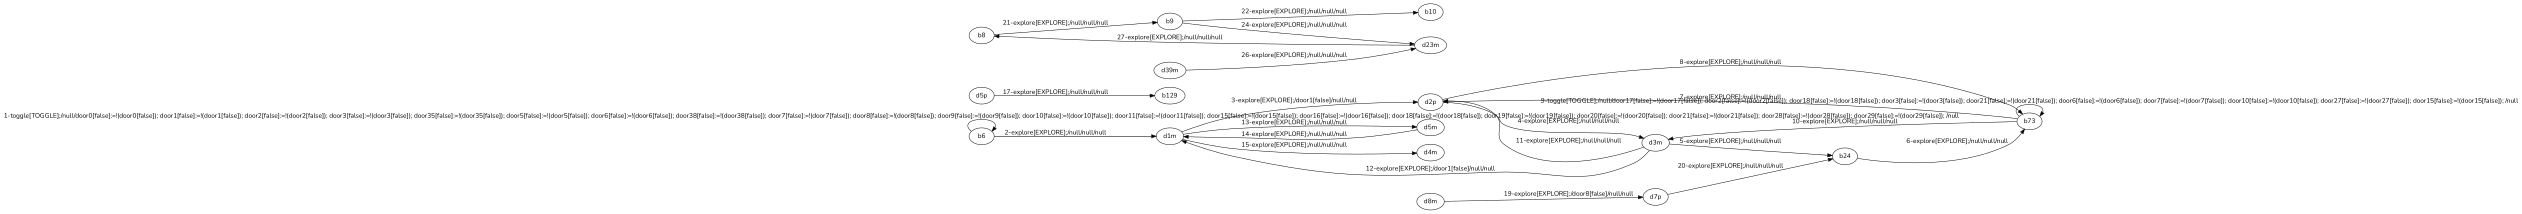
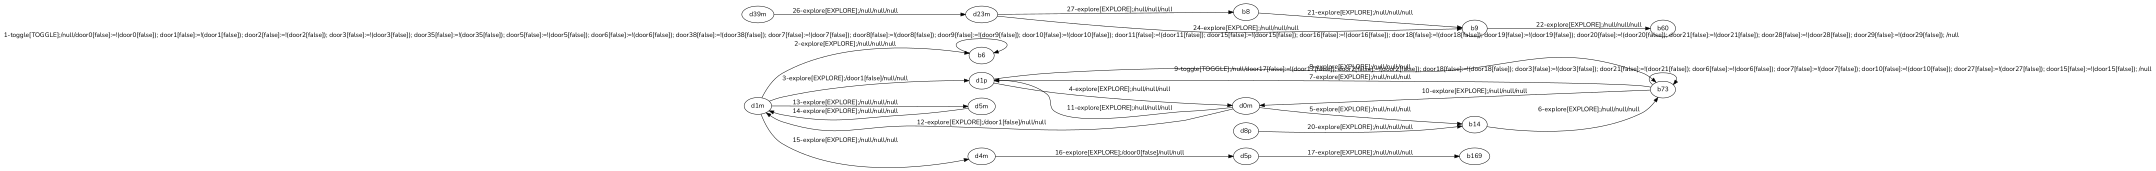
node "b10": label "b10" -> "b60"
edge "b9" -> "d23m": reversed
node "b129": label "b129" -> "b169"
node "d2p": label "d2p" -> "d1p"
edge "b6" -> "d1m": reversed
node "d3m": label "d3m" -> "d0m"
edge "d4m" -> "d5p": added, label "16-explore[EXPLORE];/door0[false]/null/null"
node "b24": label "b24" -> "b14"
node "d7p": label "d7p" -> "d8p"
node "d8m": removed
